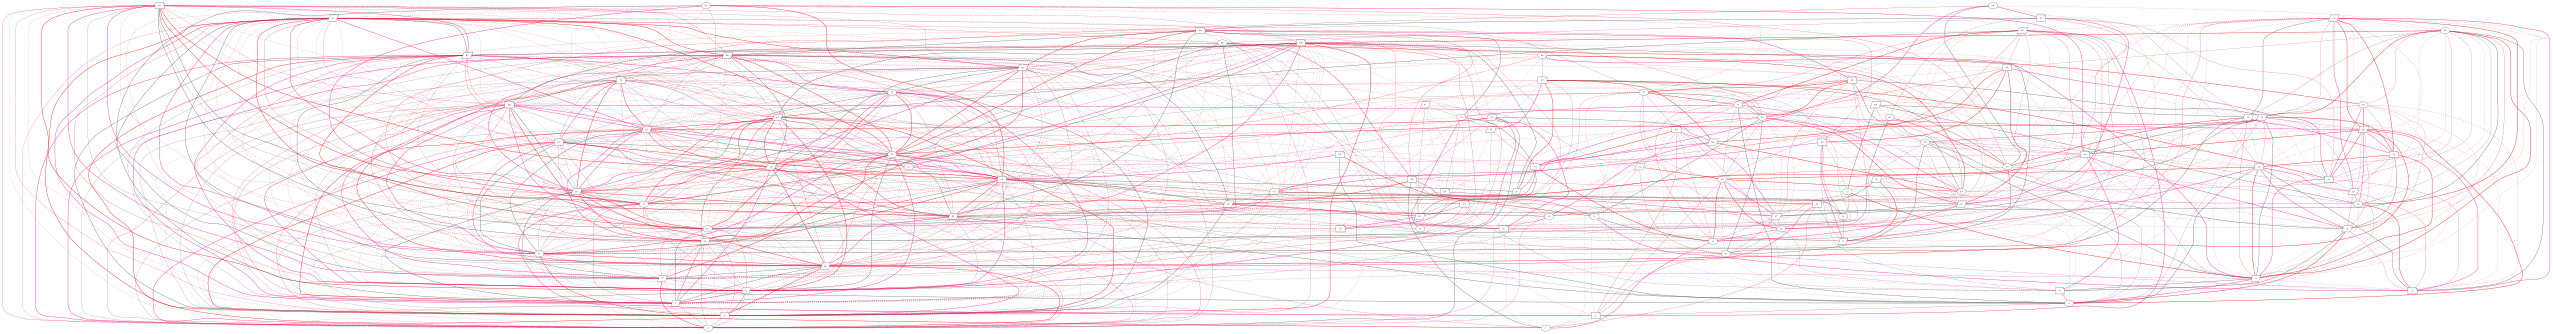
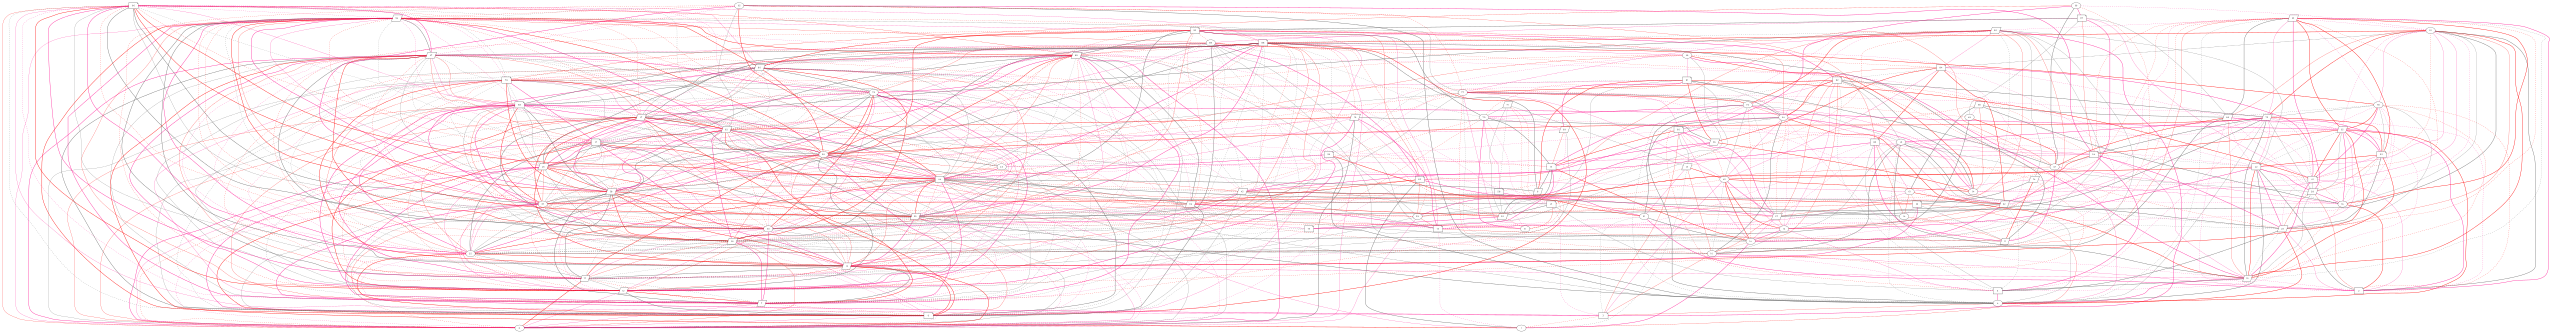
edge "68" -> "94": reversed
